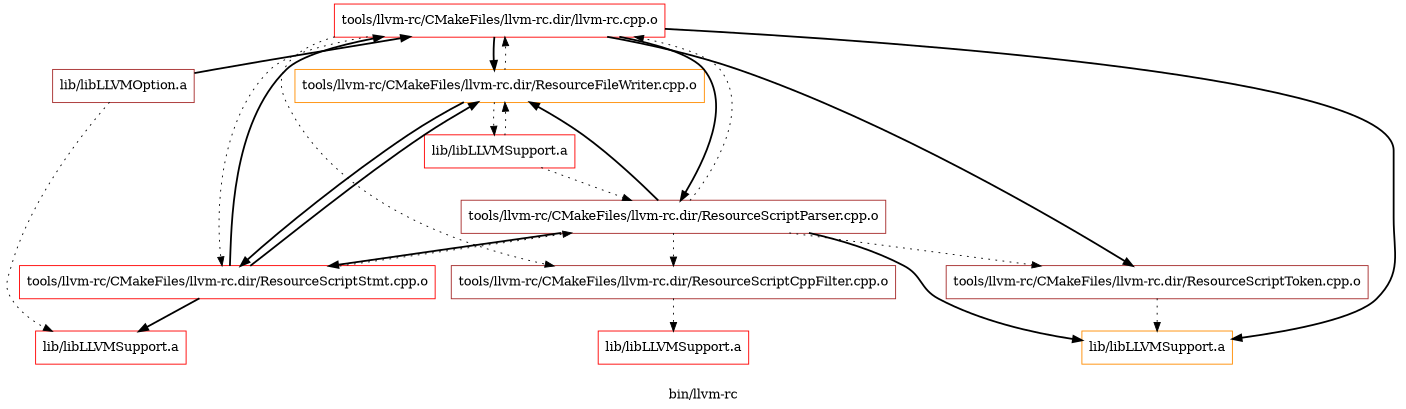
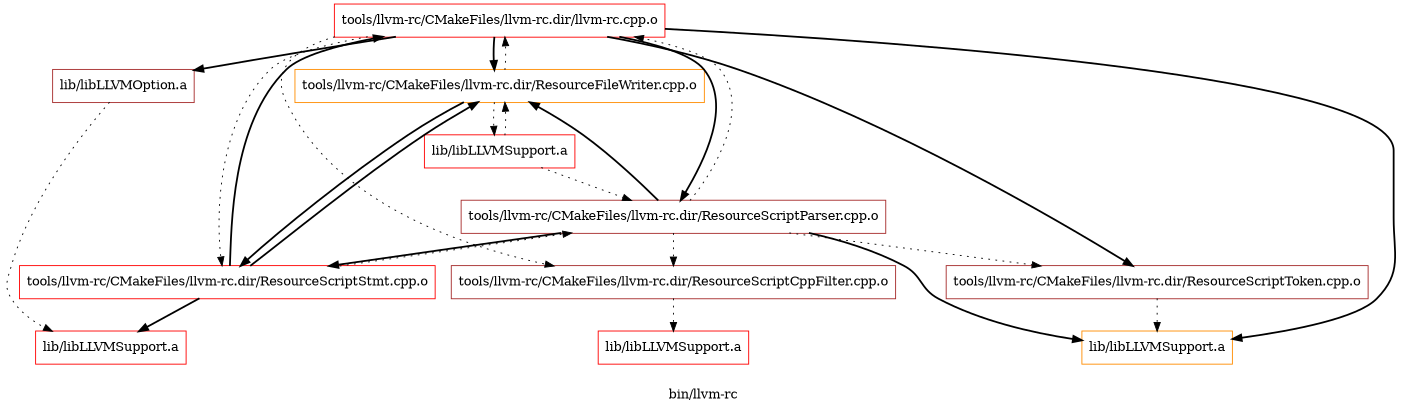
edge "lib/libLLVMOption.a" -> "tools/llvm-rc/CMakeFiles/llvm-rc.dir/llvm-rc.cpp.o": reversed
